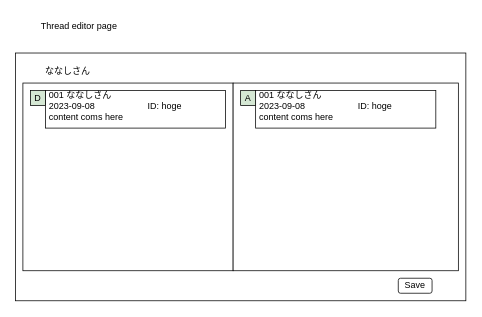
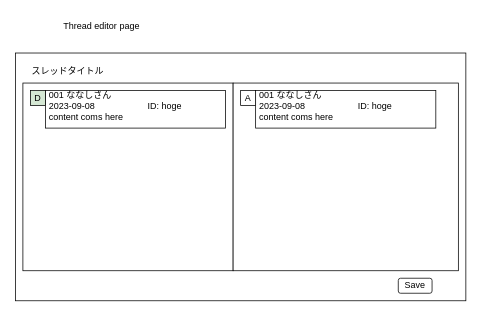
node "Thread editor page": moved (79, 27) -> (102, 27)
node "ななしさん": label "ななしさん" -> "スレッドタイトル"
node "A": fillcolor #d5e8d4 -> #ffffff
